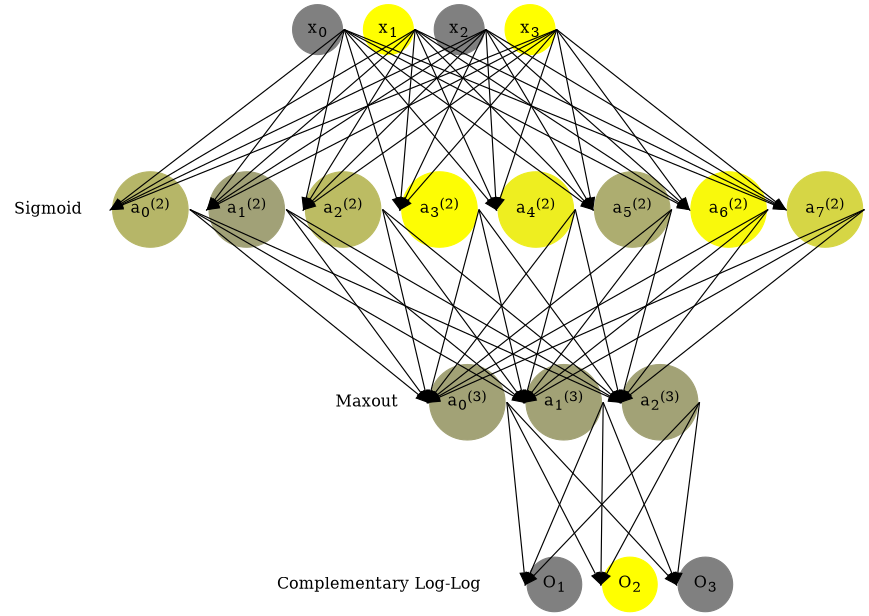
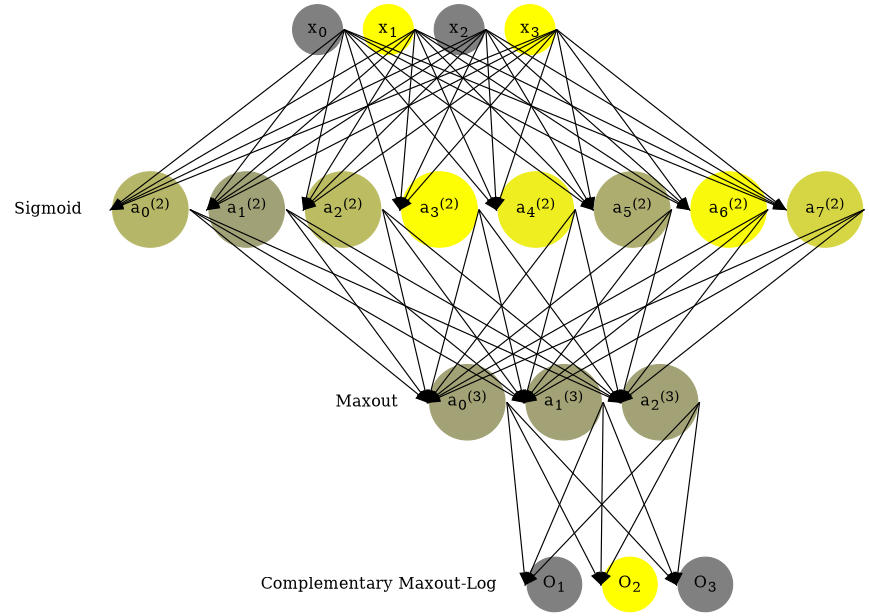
node "Complementary Log-Log": label "Complementary Log-Log" -> "Complementary Maxout-Log"
